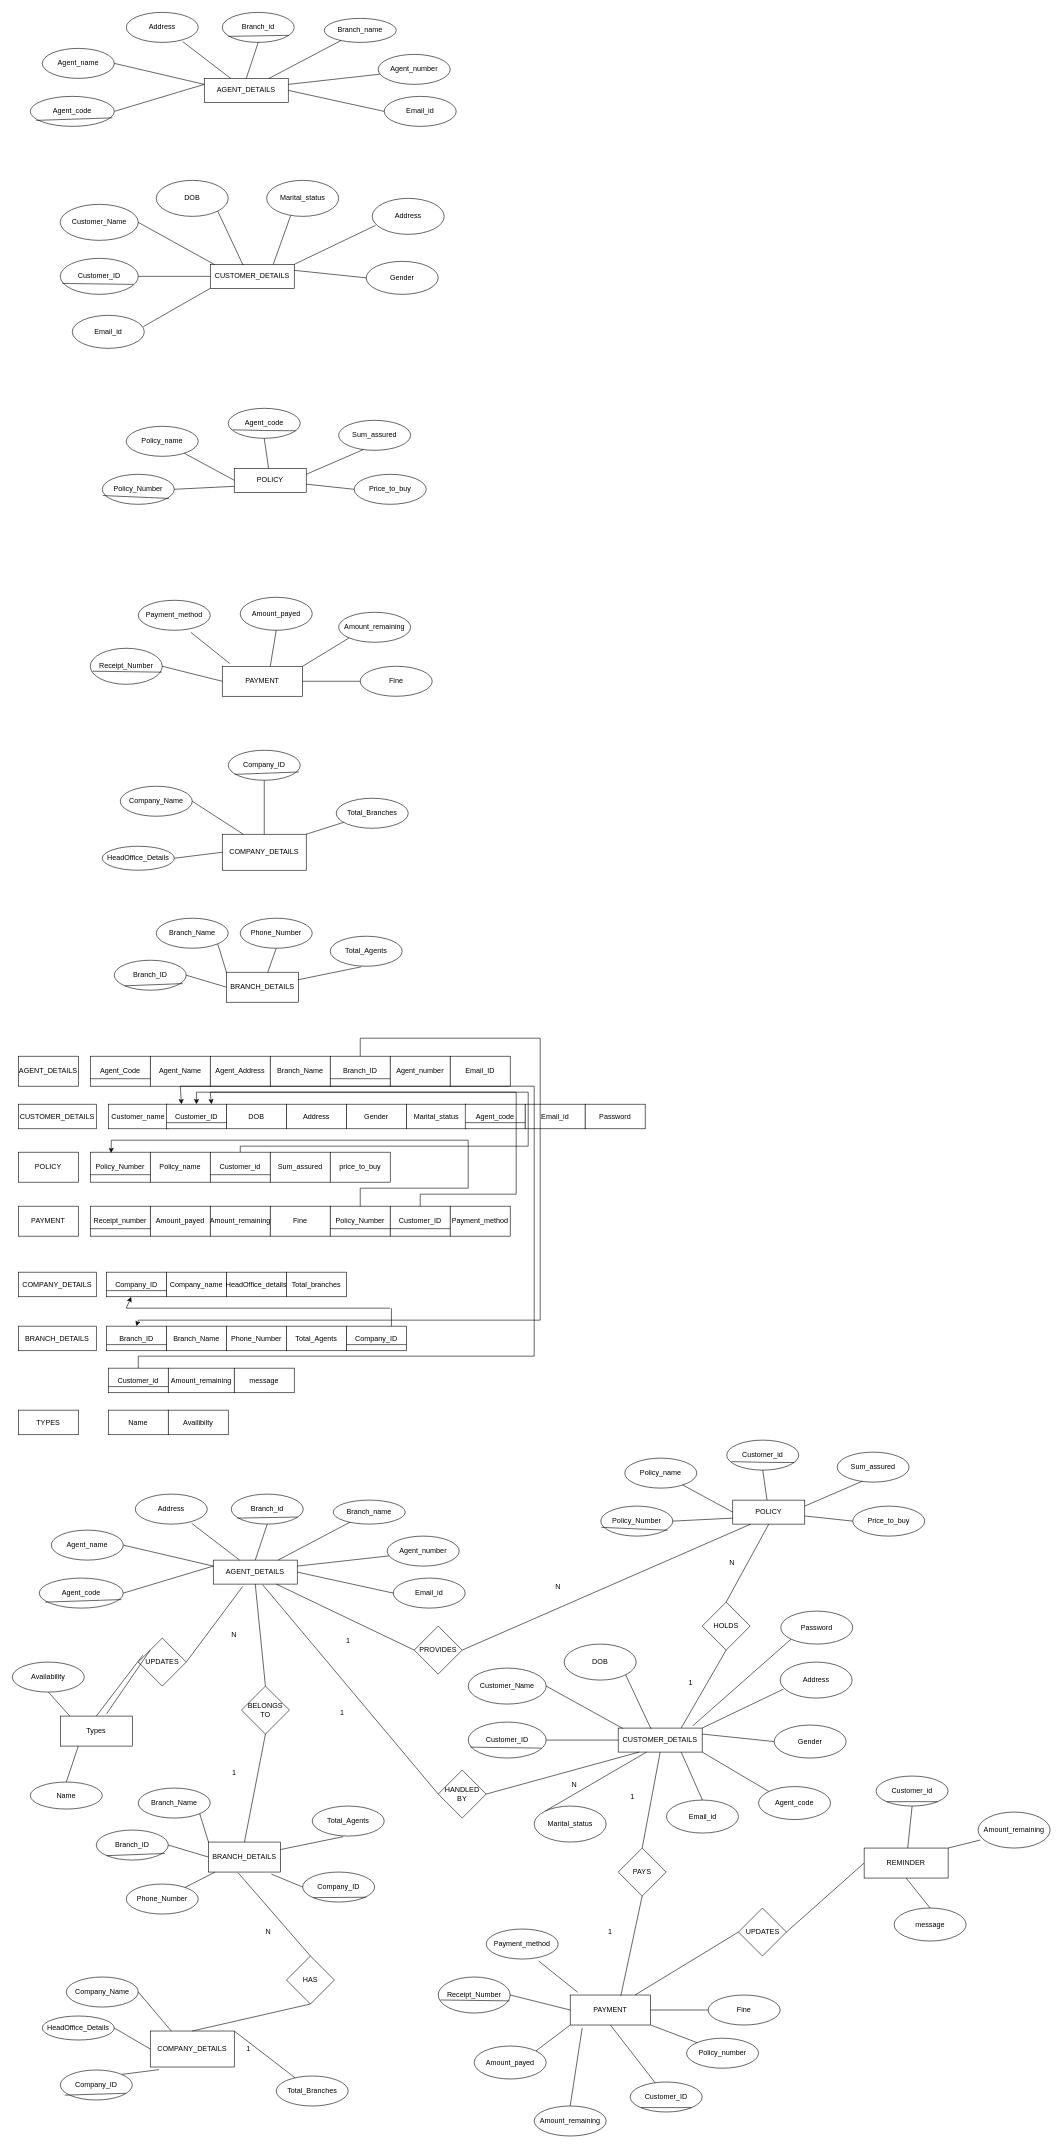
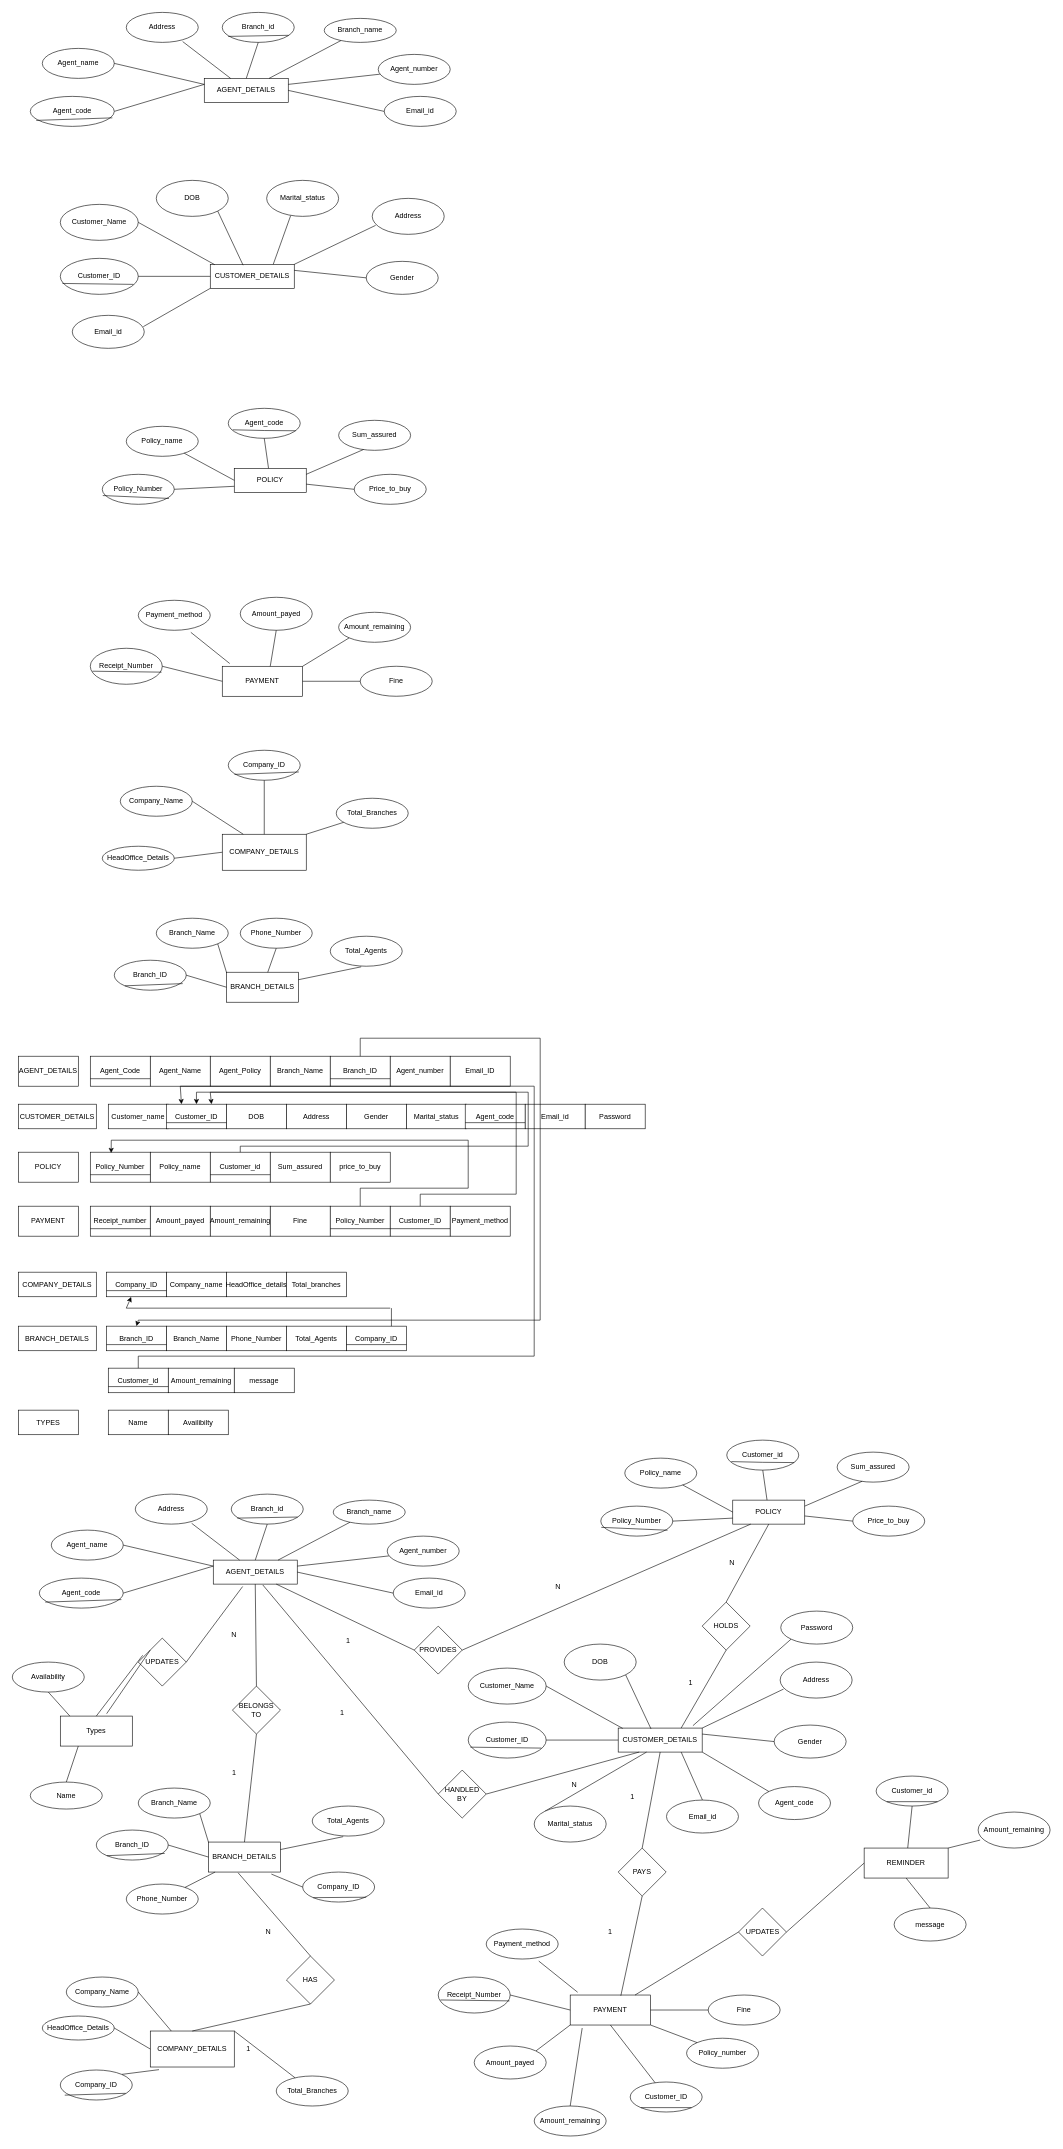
node "Agent_Address": label "Agent_Address" -> "Agent_Policy"
node "BELONGS TO": moved (266, 1710) -> (257, 1710)
